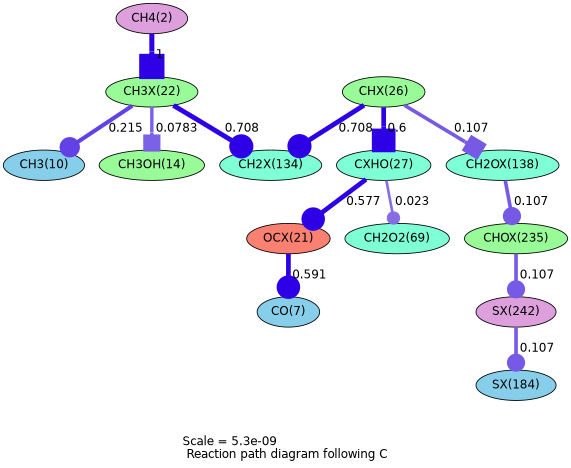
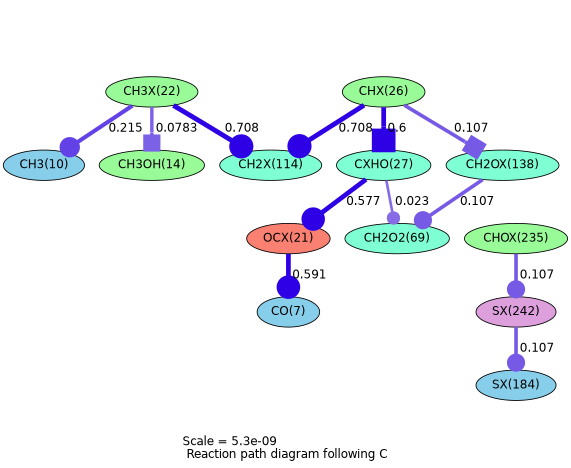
node "CH4(2)": removed
node "CH2X(134)": label "CH2X(134)" -> "CH2X(114)"
edge "CH2OX(138)" -> "CHOX(235)": now "CH2OX(138)" -> "CH2O2(69)"
